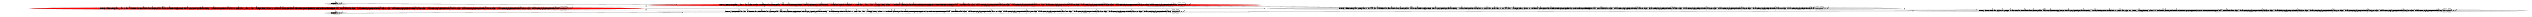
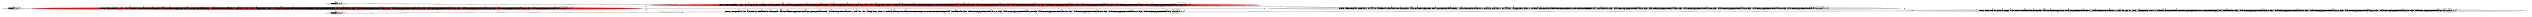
node "testConcat['1', '0', '0']": added
